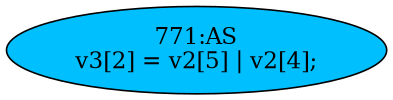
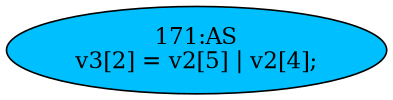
node "771:AS v3[2] = v2[5] | v2[4];": label "771:AS v3[2] = v2[5] | v2[4];" -> "171:AS v3[2] = v2[5] | v2[4];"
